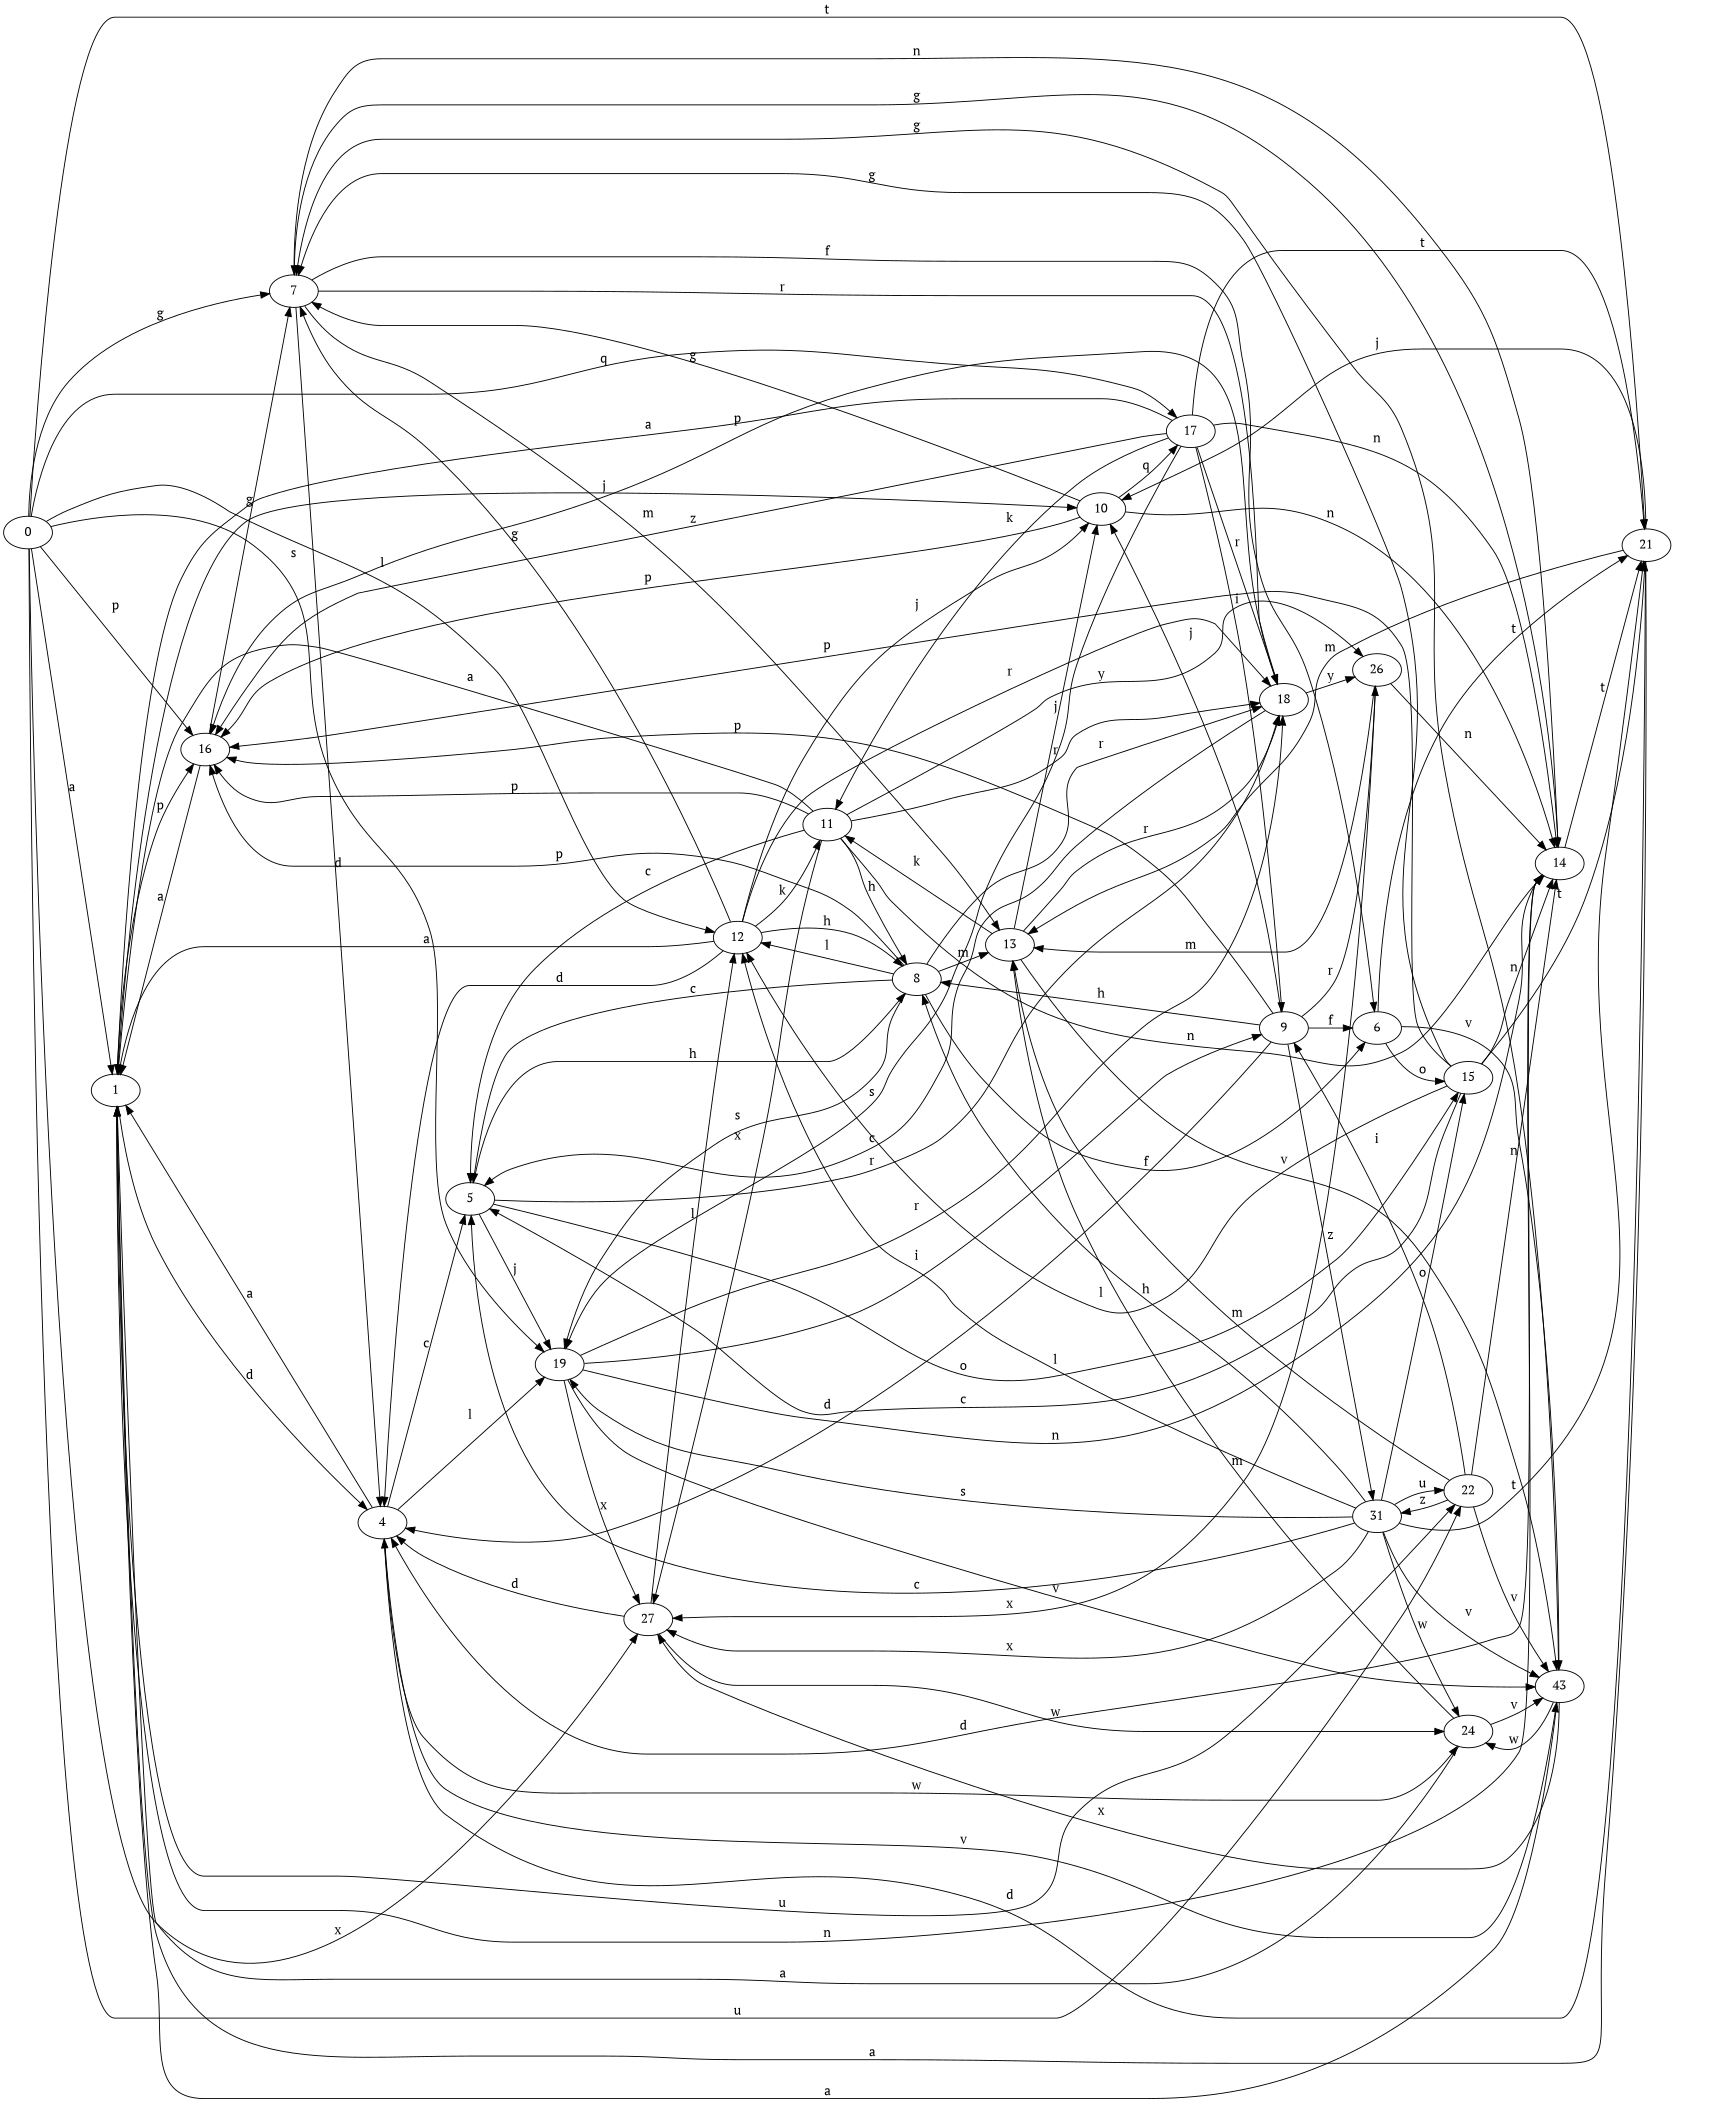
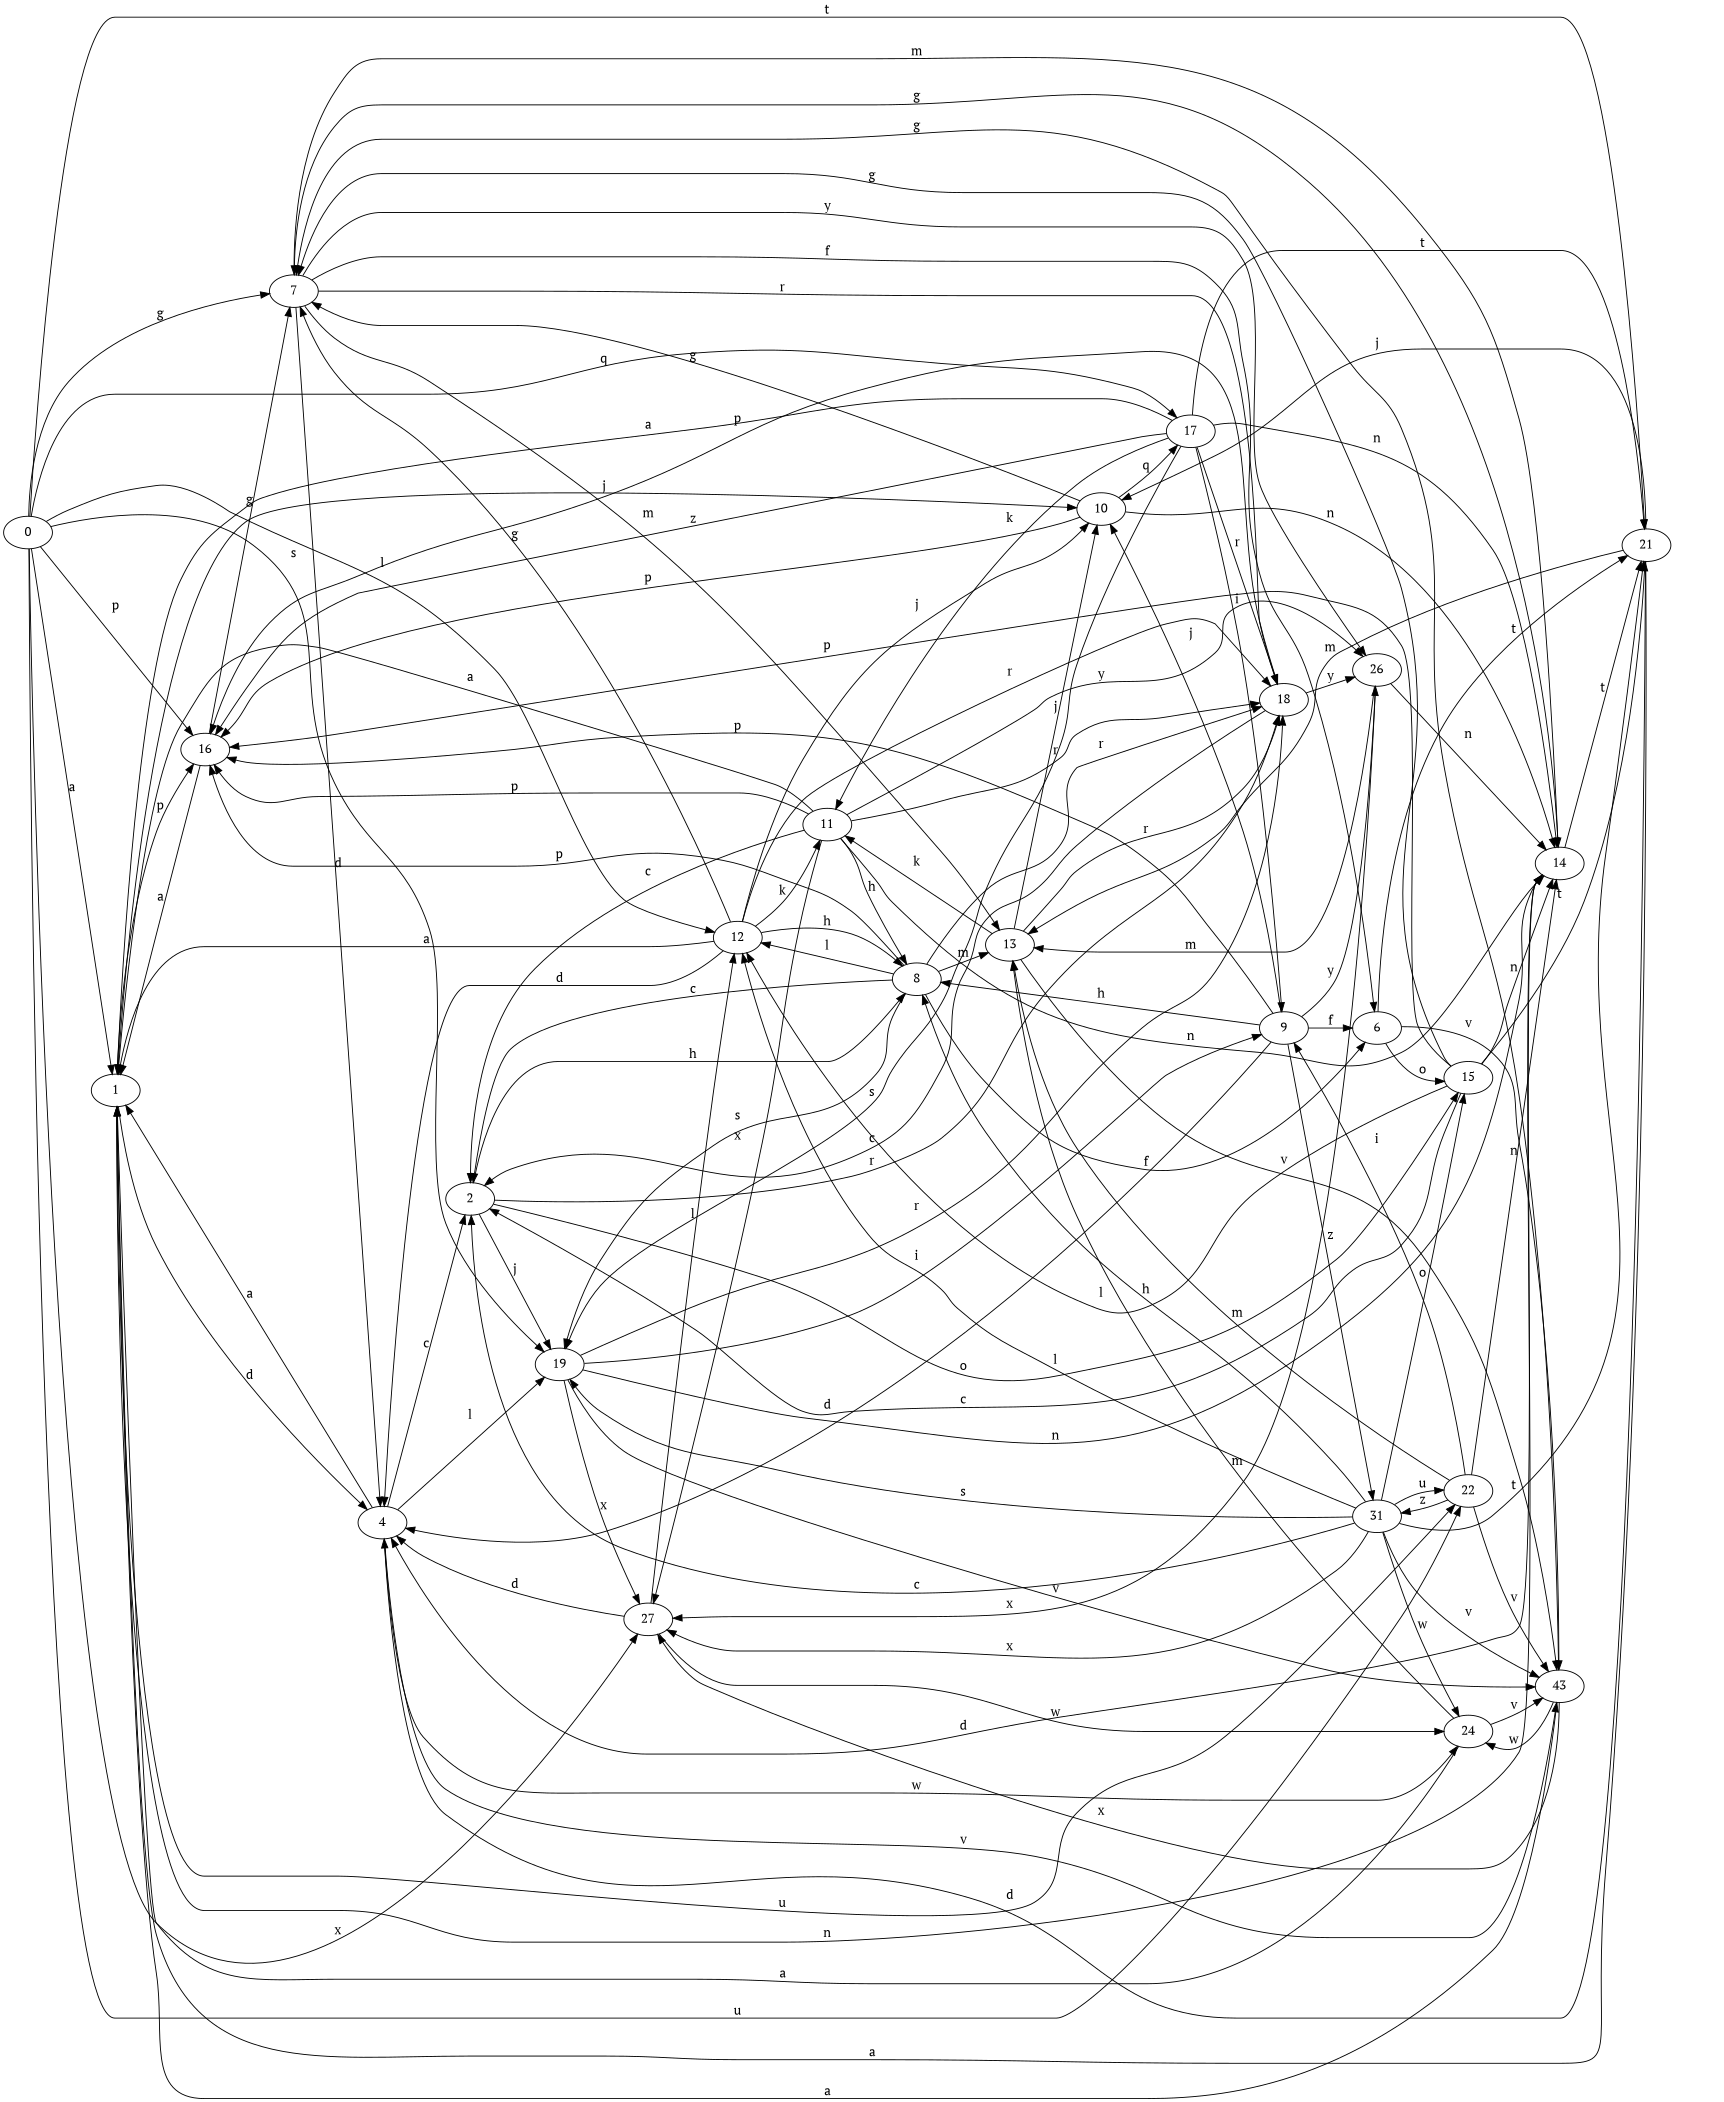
edge "7" -> "14": label "n" -> "m"
edge "7" -> "26": added, label "y"
edge "9" -> "26": label "r" -> "y"
node "5": label "5" -> "2"
